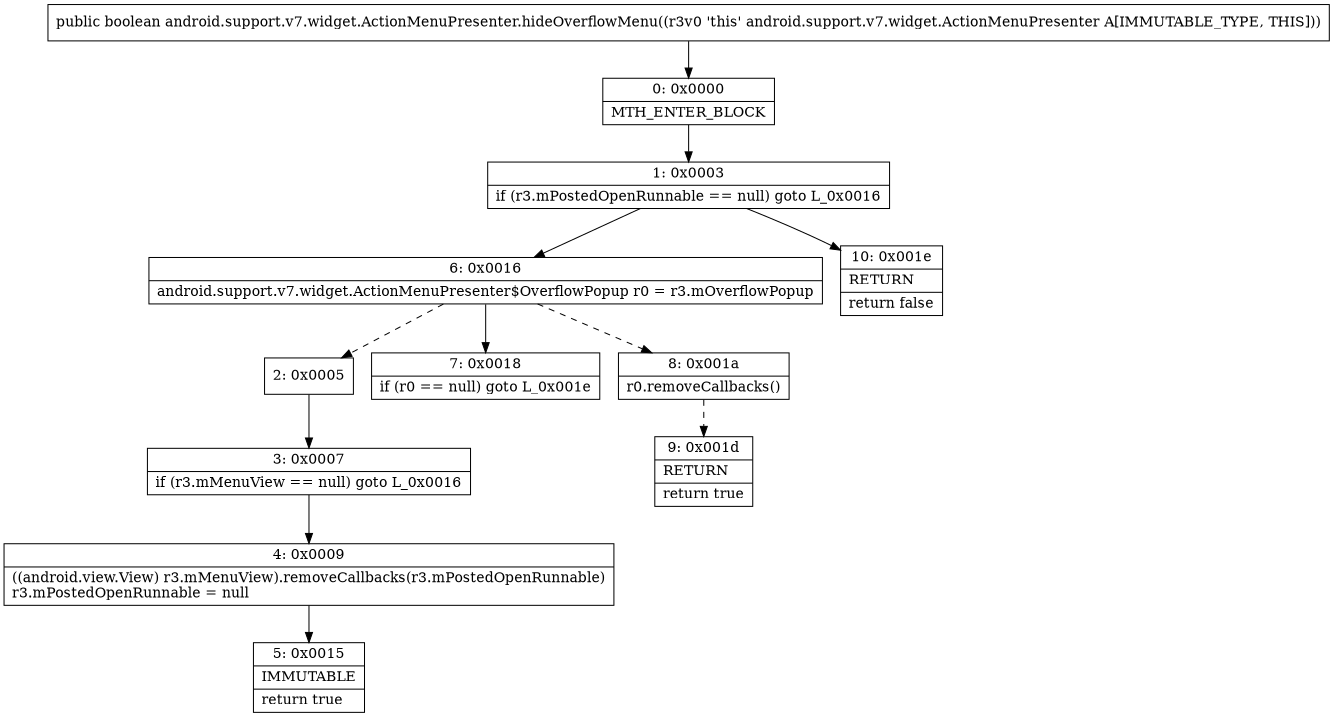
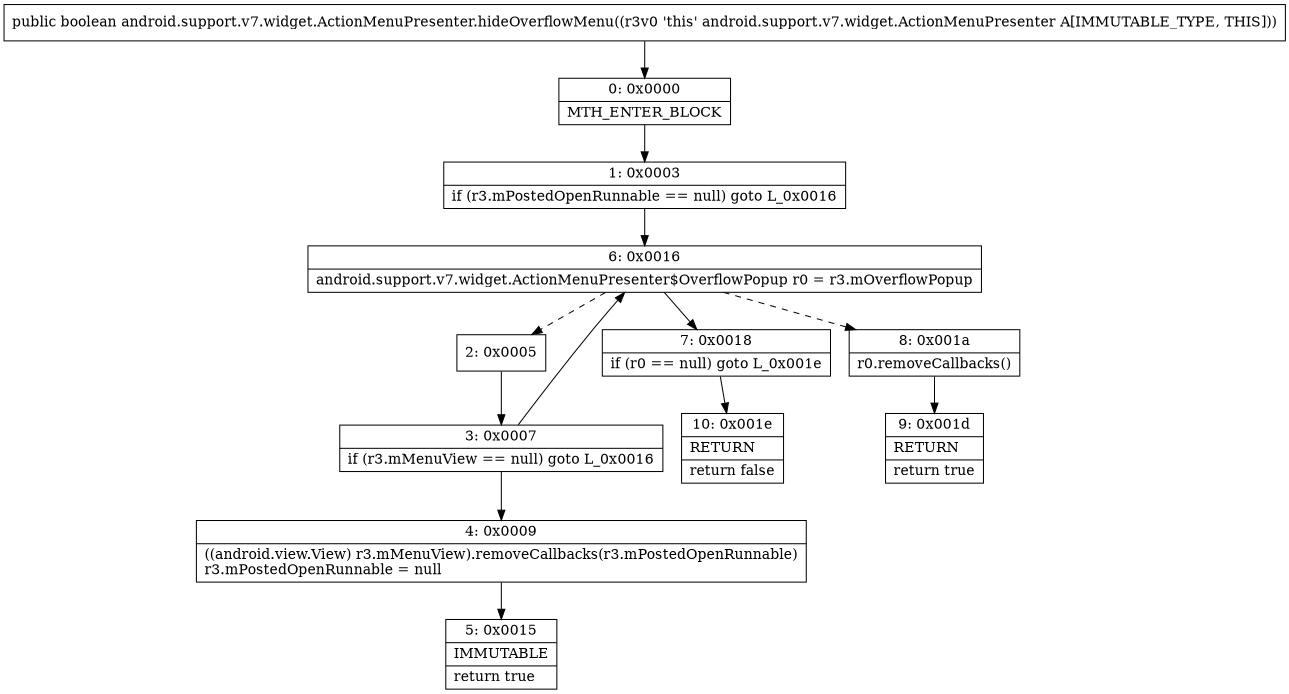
edge "1: 0x0003" -> "10: 0x001e": now "7: 0x0018" -> "10: 0x001e"
edge "3: 0x0007" -> "6: 0x0016": added
edge "8: 0x001a" -> "9: 0x001d": style dashed -> solid
